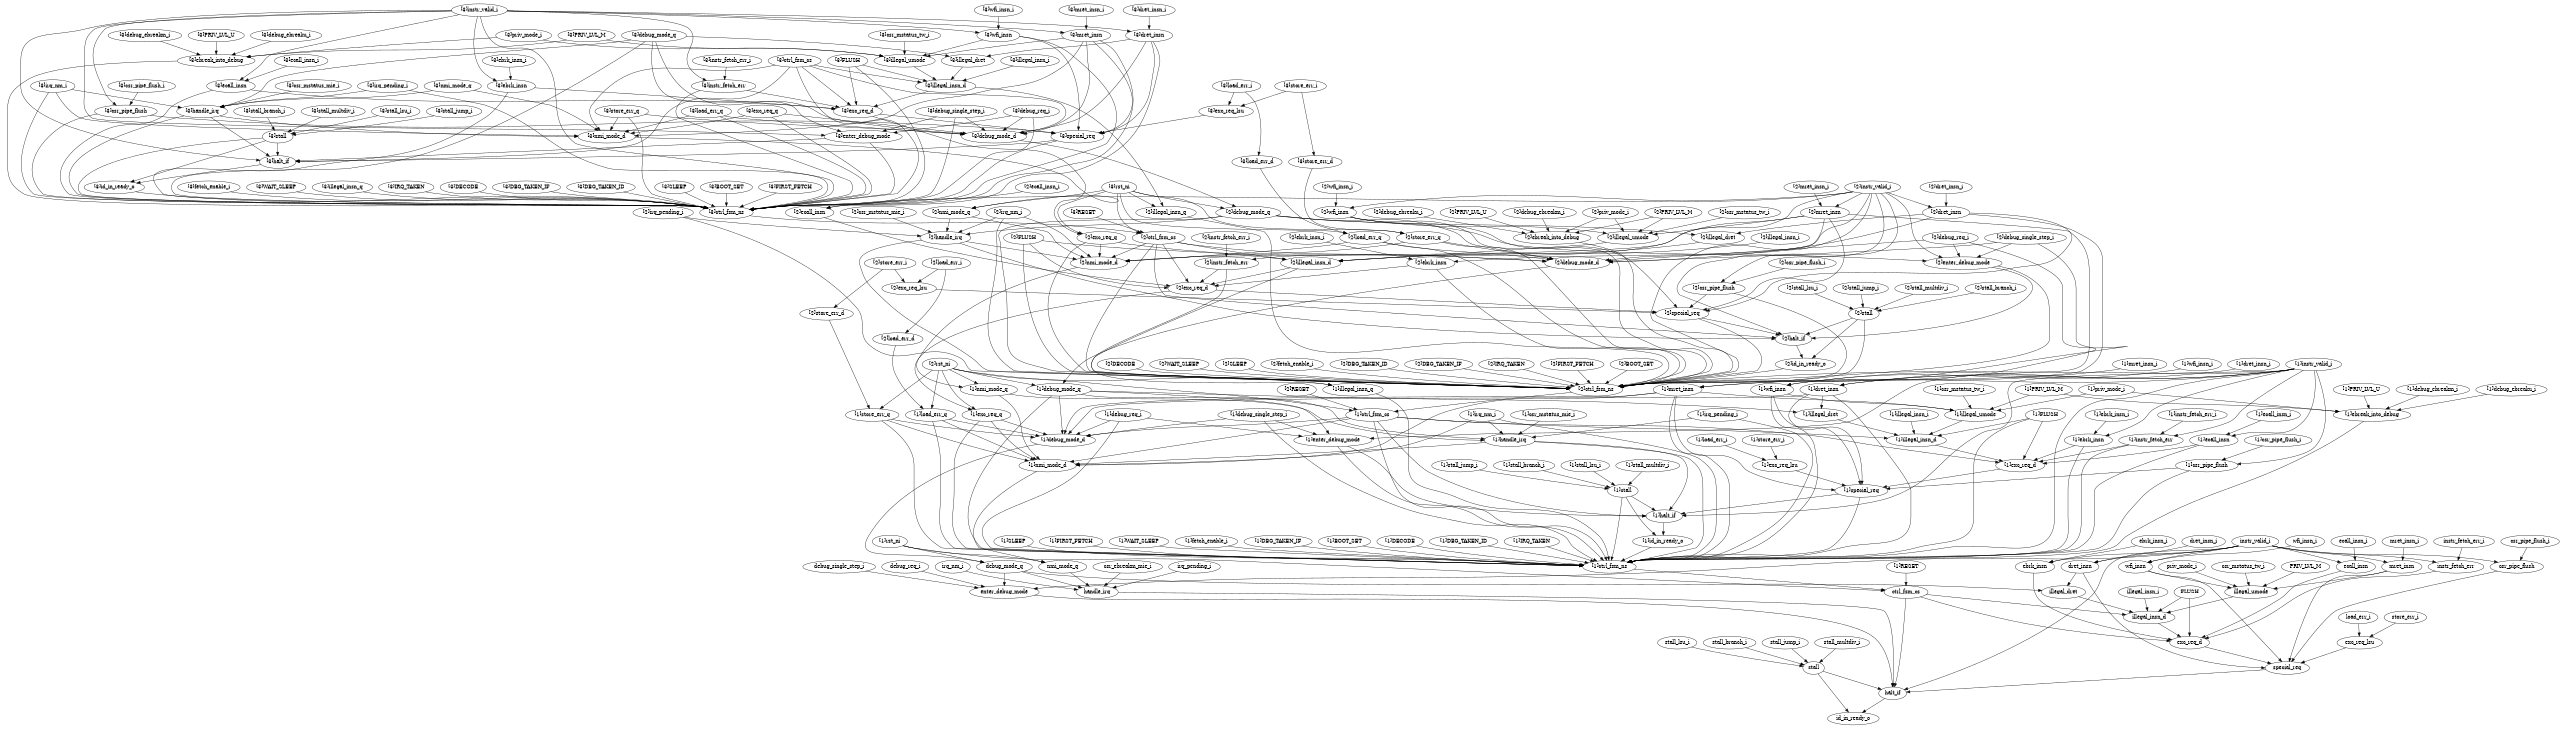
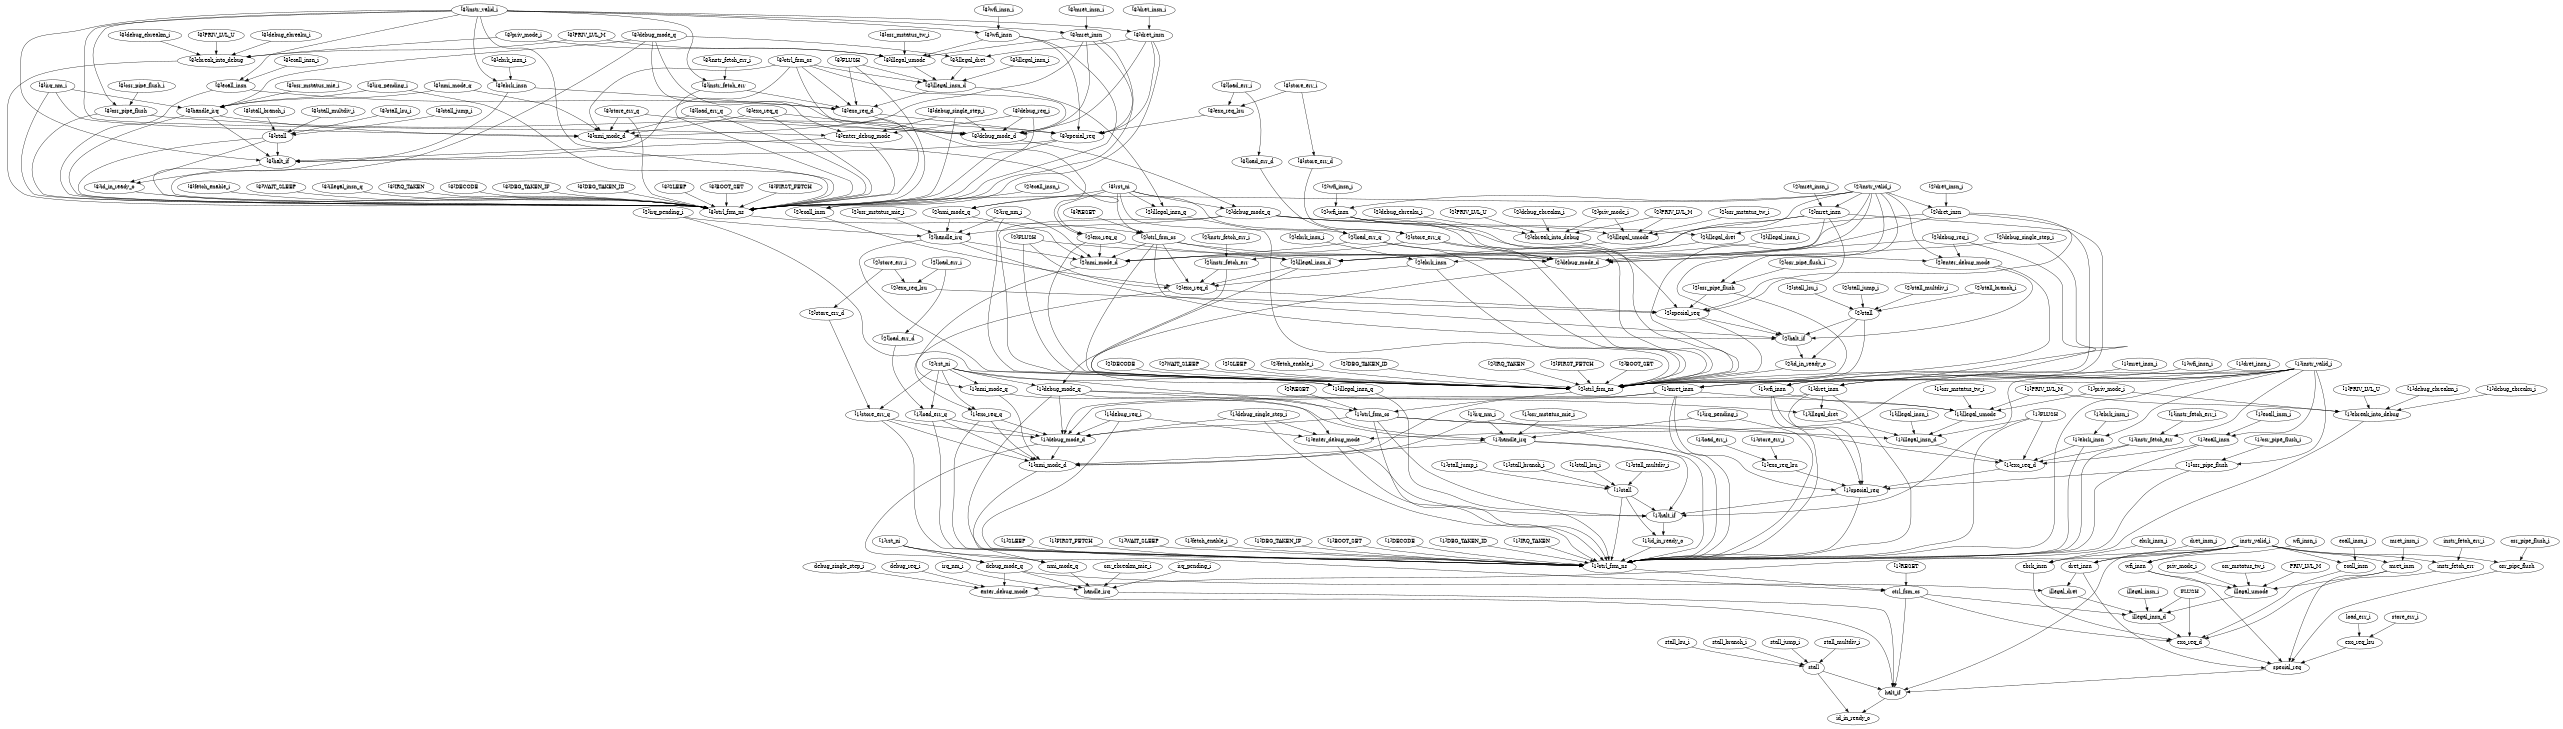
edge "[2]debug_single_step_i" -> "[2]enter_debug_mode": removed
node "[2]DBG_TAKEN_IF": removed
edge "[1]ctrl_fsm_cs" -> "[1]nmi_mode_d": now "[1]debug_mode_d" -> "[1]nmi_mode_d"
